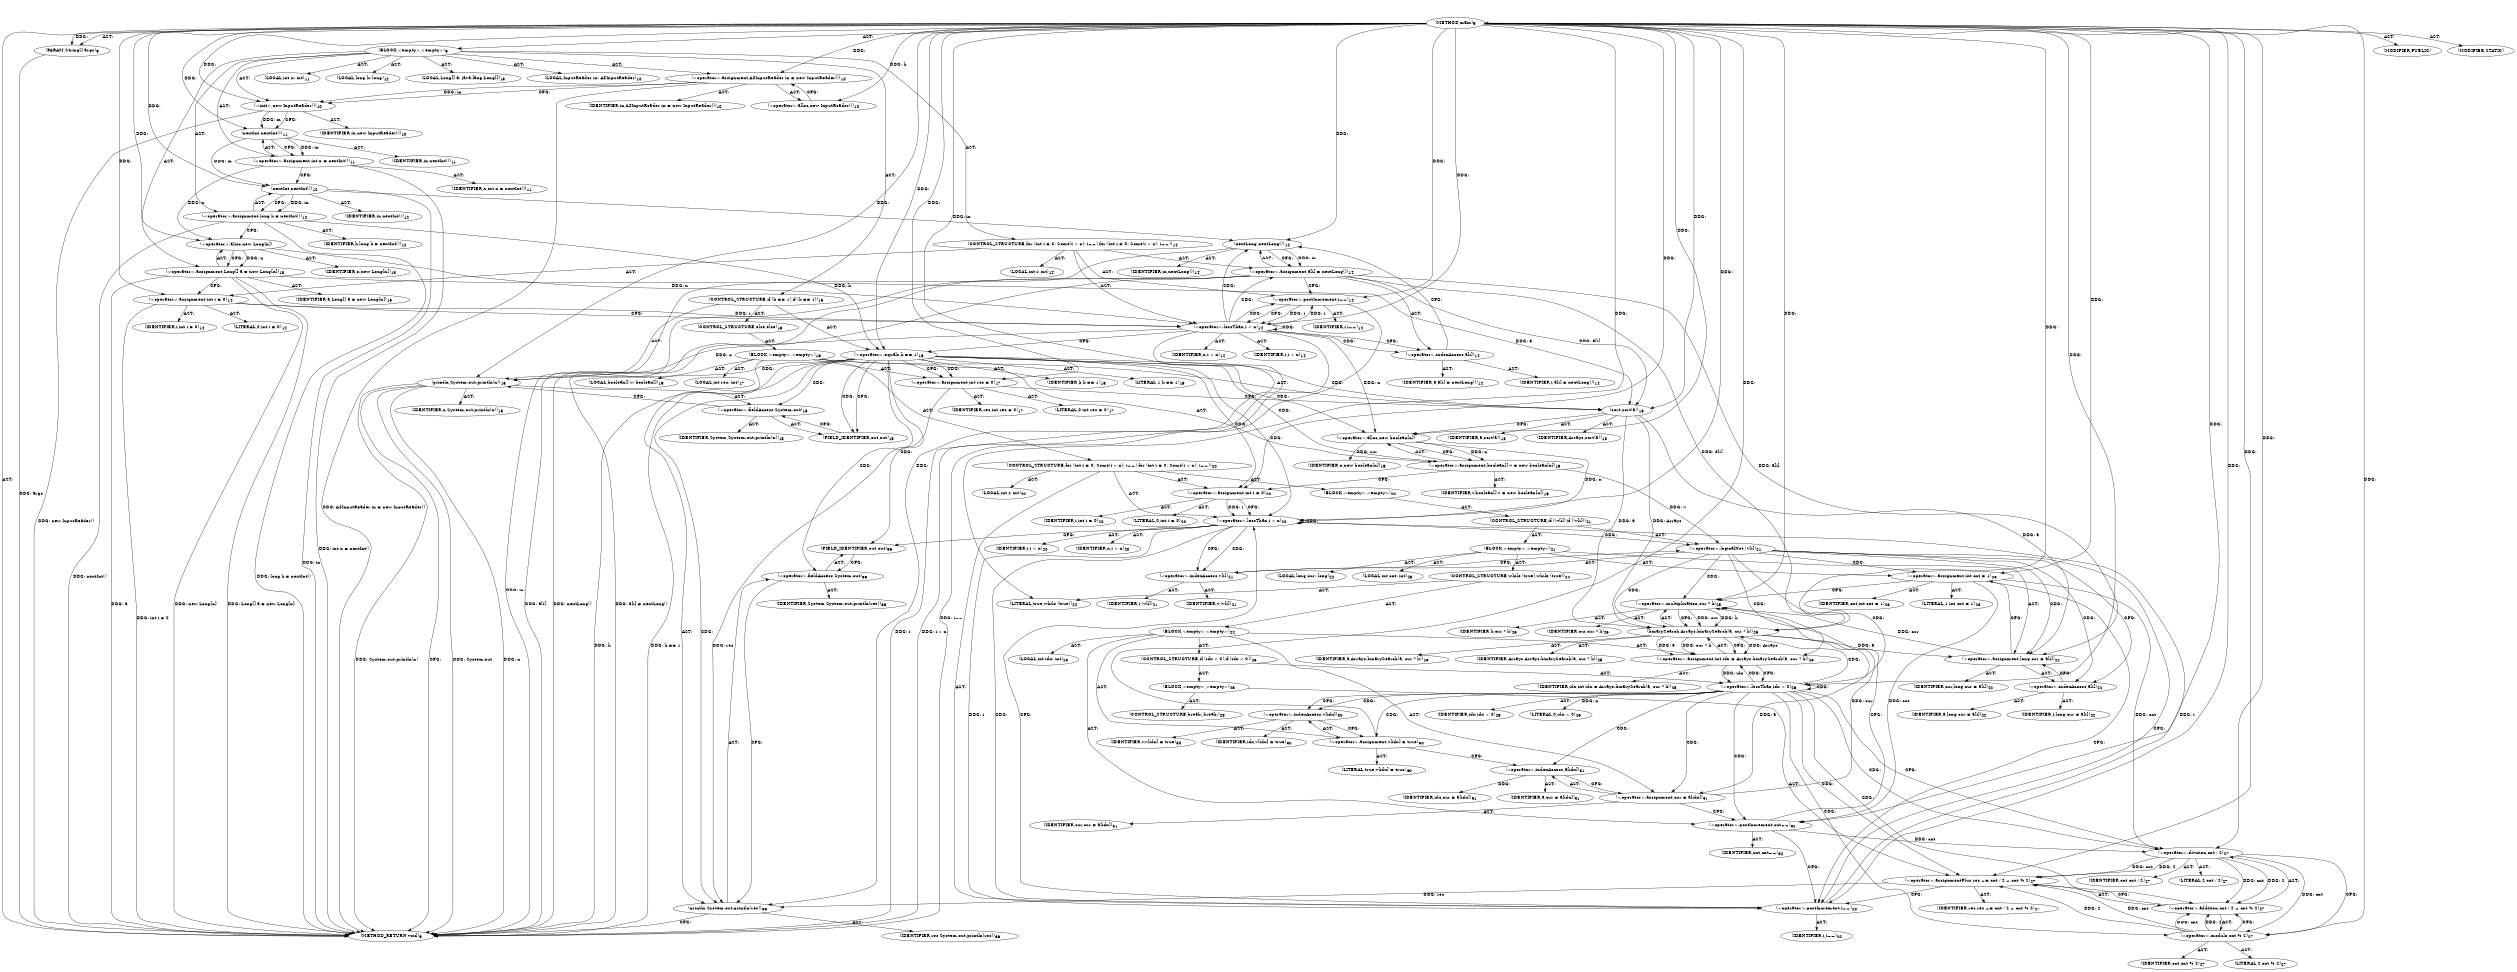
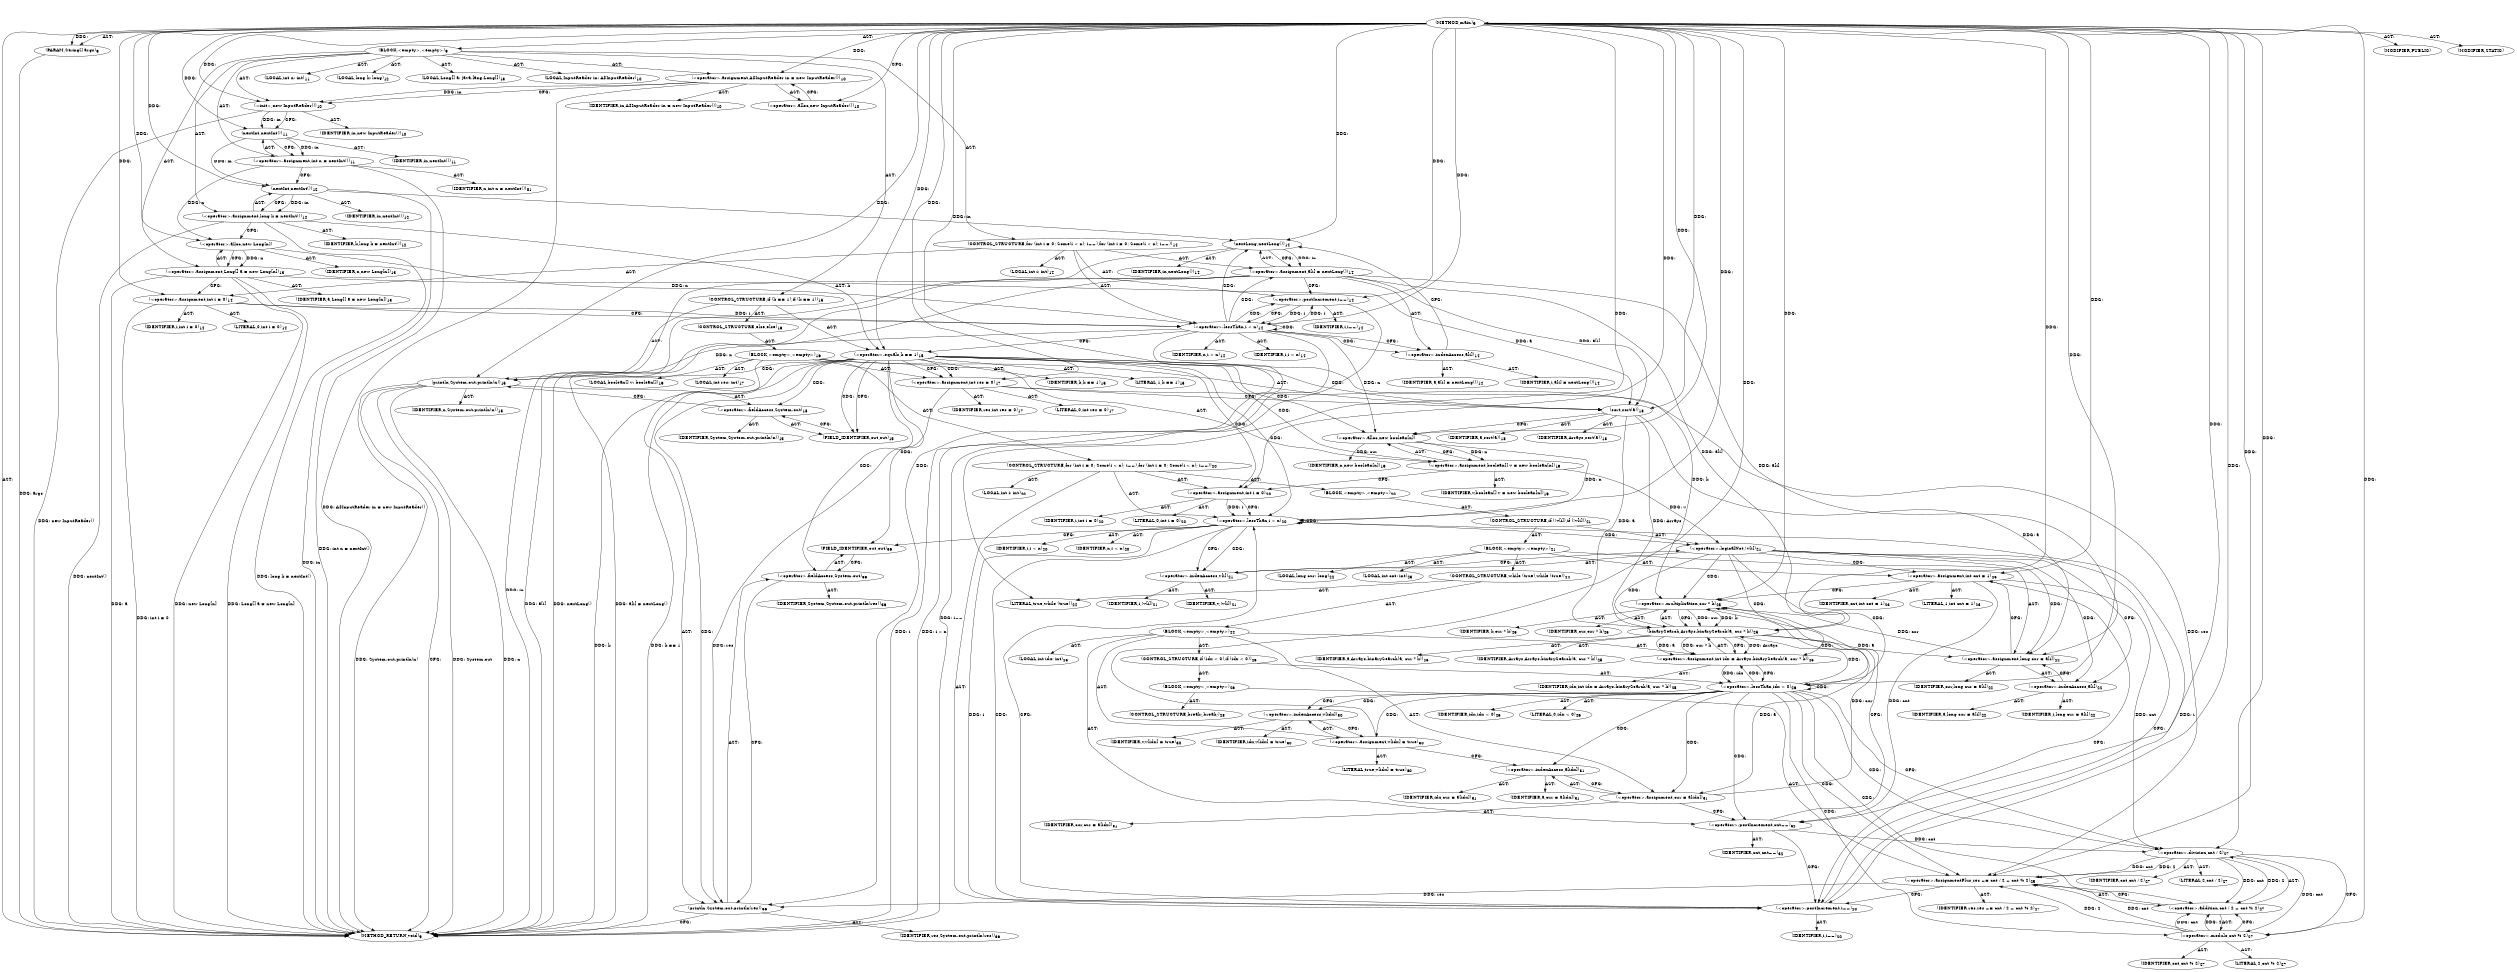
edge "(METHOD,main)" -> "(<operator>.alloc,new InputReader())": label "DDG: k" -> "CFG: "
node "(IDENTIFIER,n,int n = nextInt())": text "11" -> "81"
edge "(<operator>.assignment,long k = nextInt())" -> "(<operator>.equals,k == 1)": label "DDG: k" -> "AST: k"
edge "(<operator>.equals,k == 1)" -> "(<operator>.multiplication,cur * k)": added, label "DDG: k"
edge "(<operator>.assignment,int res = 0)" -> "(<operator>.assignmentPlus,res += cnt / 2 + cnt % 2)": added, label "DDG: res"
edge "(<operator>.lessThan,idx < 0)" -> "(<operator>.multiplication,cur * k)": added, label "CDG:"
edge "(<operator>.lessThan,idx < 0)" -> "(LITERAL,0,idx < 0)": label "DDG: n" -> "AST: "
edge "(<operator>.indexAccess,a[idx])" -> "(IDENTIFIER,idx,cur = a[idx])": label "DDG: " -> "AST: "
node "(<operator>.assignmentPlus,res += cnt / 2 + cnt % 2)": text "27" -> "25"
